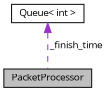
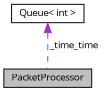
edge "PacketProcessor" -> "Queue< int >": label " _finish_time" -> " _time_time"
